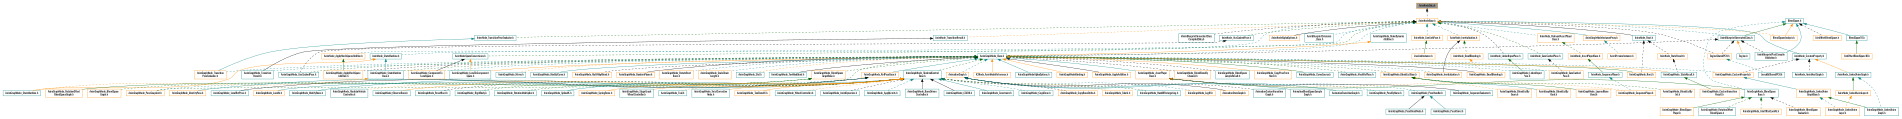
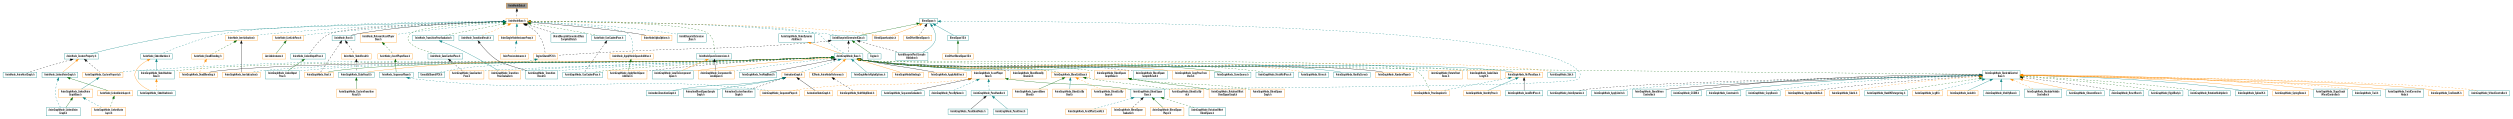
edge "Engine.h" -> "AnimBlueprintGeneratedClass.h": color darkorange -> darkgreen
edge "AnimGraphNode_MultiWayBlend.h" -> "AnimGraphNode_Base.h": now "AnimGraphNode_MultiWayBlend.h" -> "K2Node_AnimNodeReference.h"
edge "AnimGraphNode_LinkedAnim Layer.h" -> "AnimNode_LinkedAnimLayer.h": color darkorange -> darkgreen
edge "AnimGraphNode_AimOffsetLookAt.h" -> "AnimGraphNode_BlendSpace Base.h": color darkgreen -> teal
